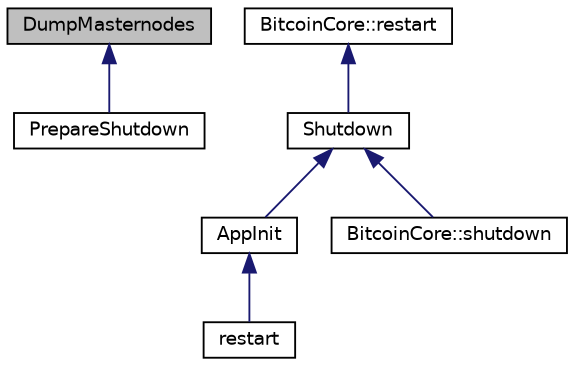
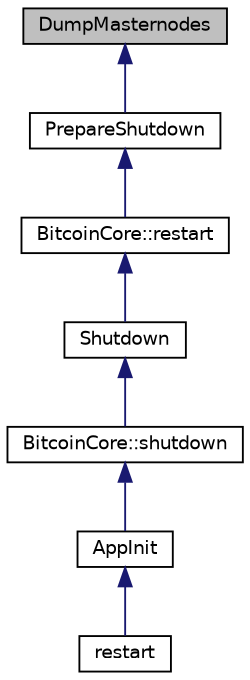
edge "AppInit" -> "Shutdown": now "AppInit" -> "BitcoinCore::shutdown"
edge "BitcoinCore::restart" -> "PrepareShutdown": added
